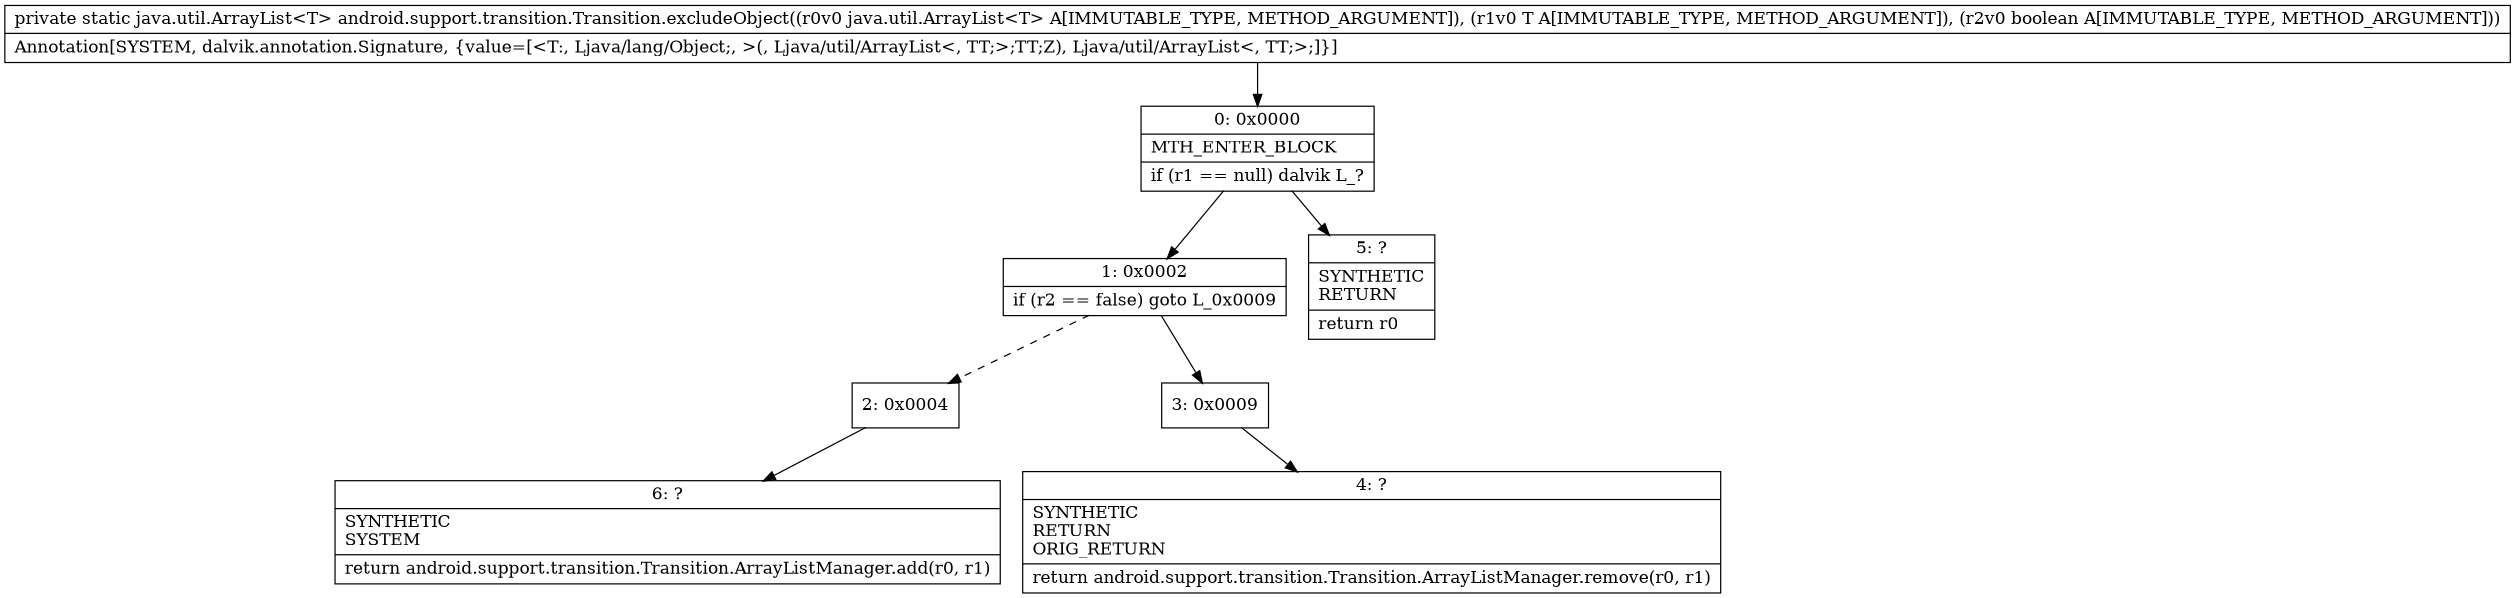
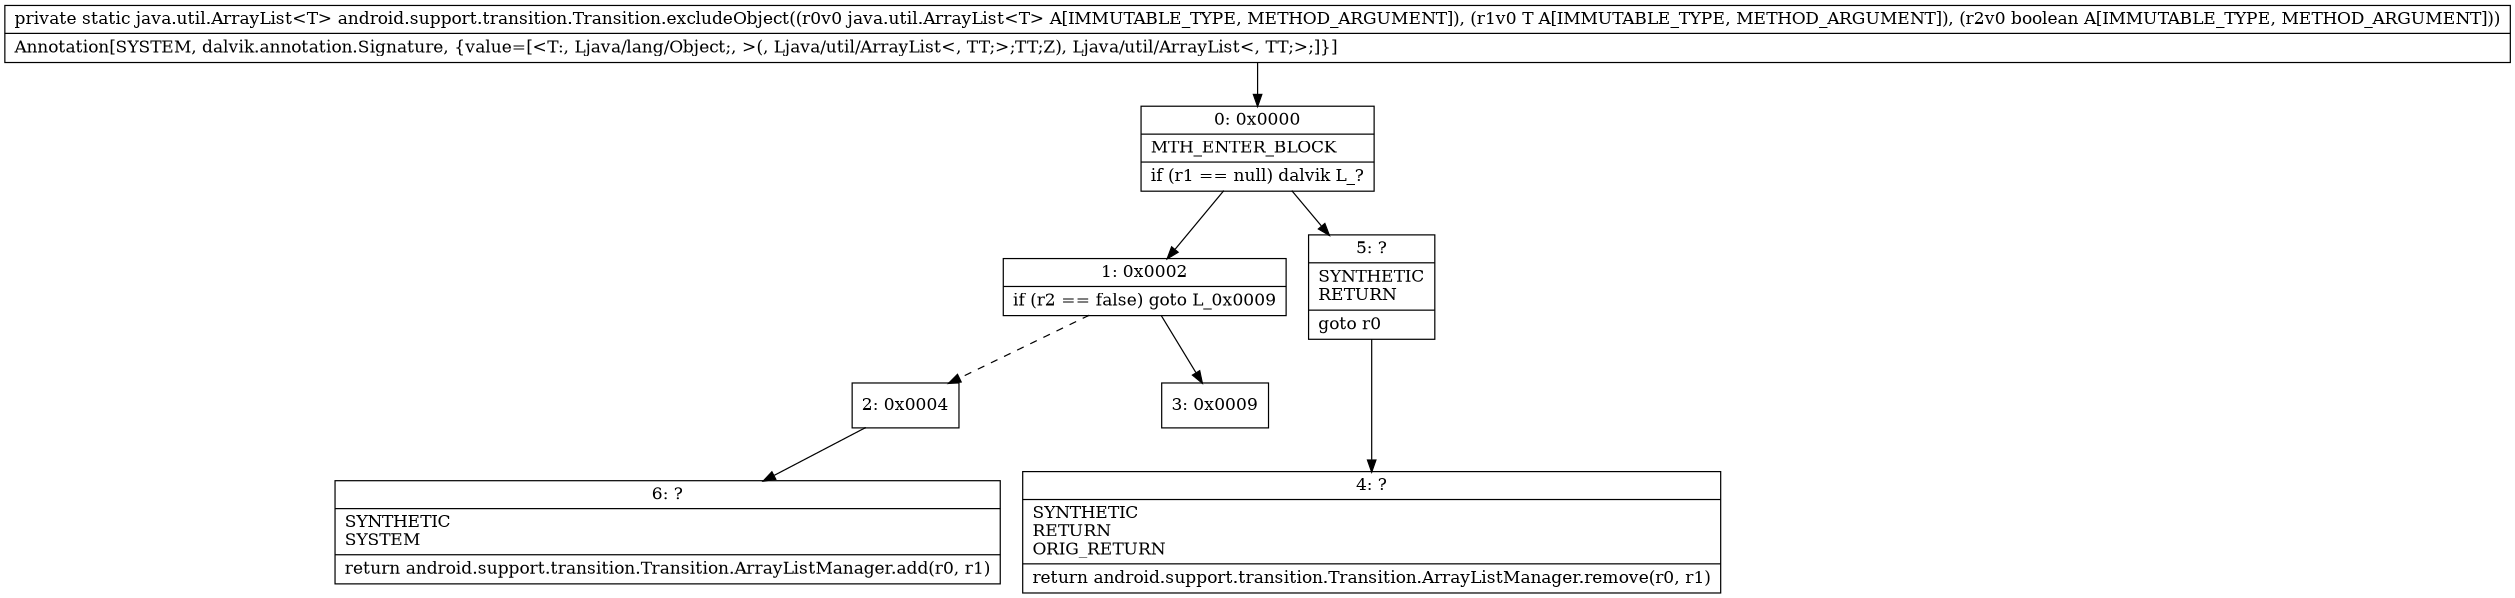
node "5: ?": text "return r0" -> "goto r0"
edge "3: 0x0009" -> "4: ?": now "5: ?" -> "4: ?"
